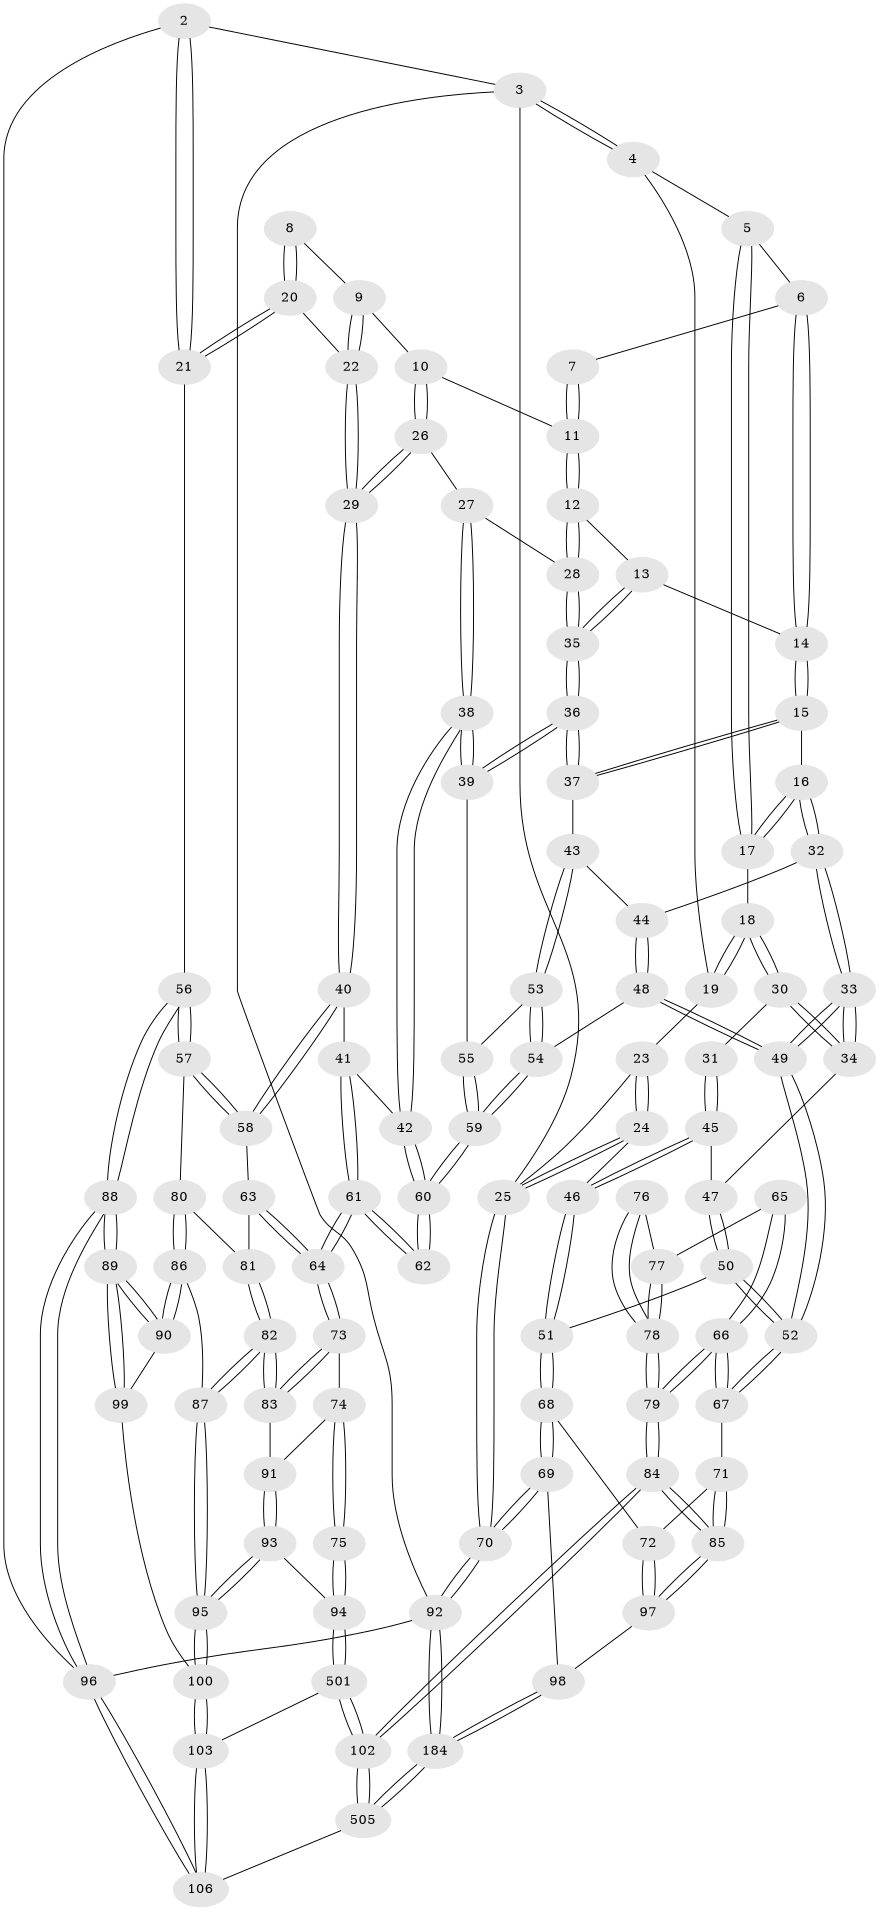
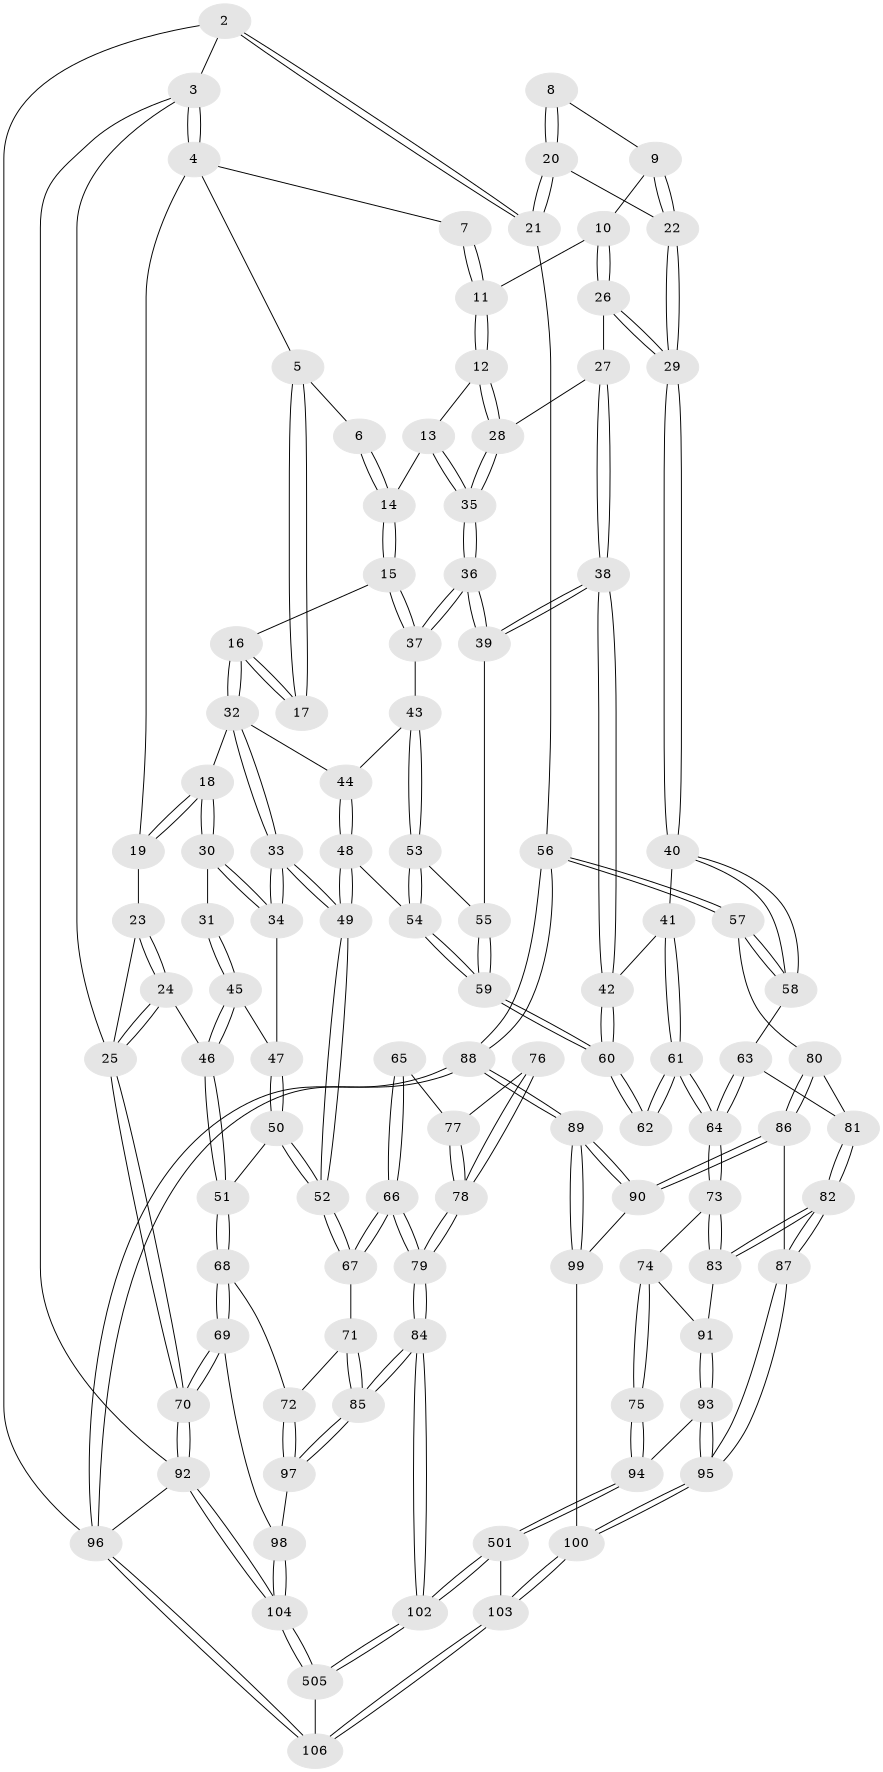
edge "6" -- "7": now "4" -- "7"
edge "17" -- "18": now "32" -- "18"
node "184": label "184" -> "104"
